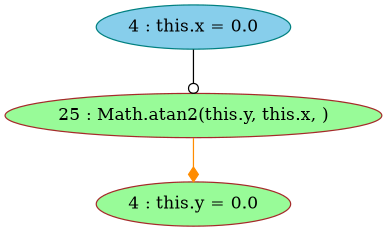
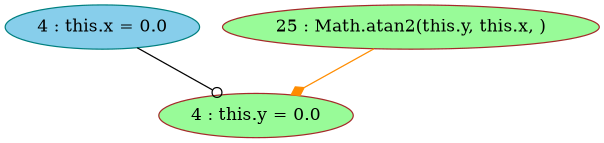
edge "4 : this.x = 0.0" -> "25 : Math.atan2(this.y, this.x, )": now "4 : this.x = 0.0" -> "4 : this.y = 0.0"
